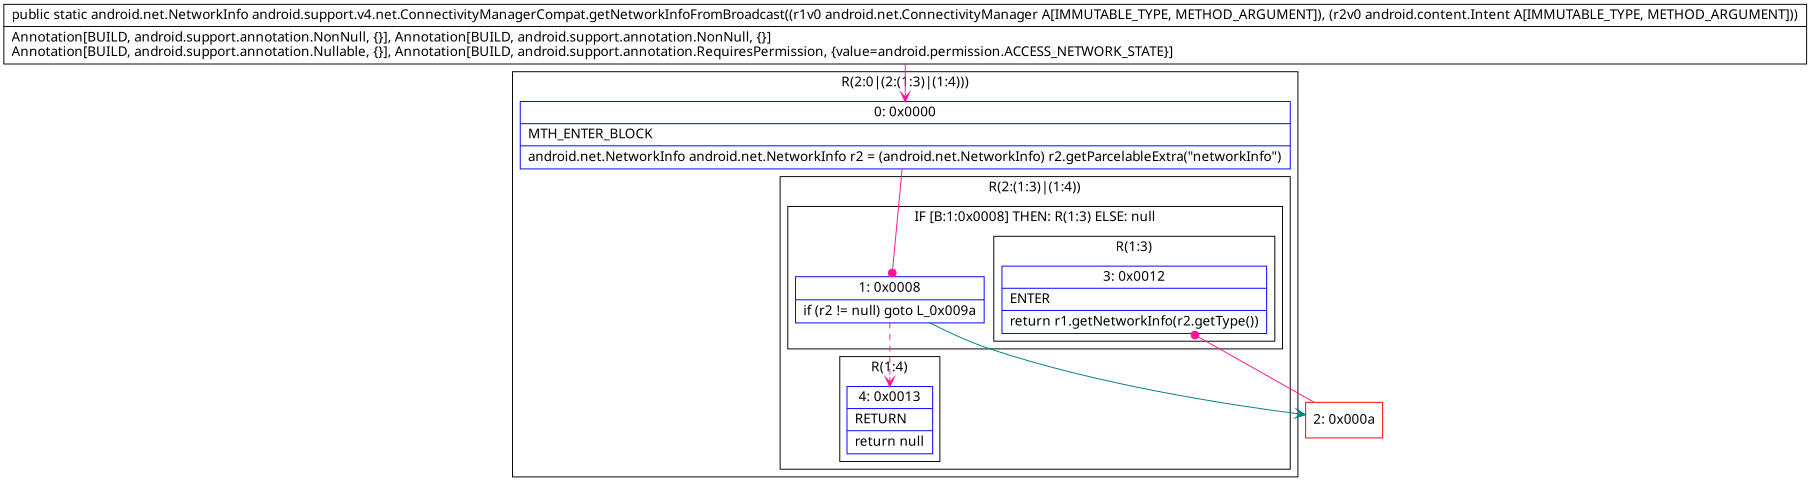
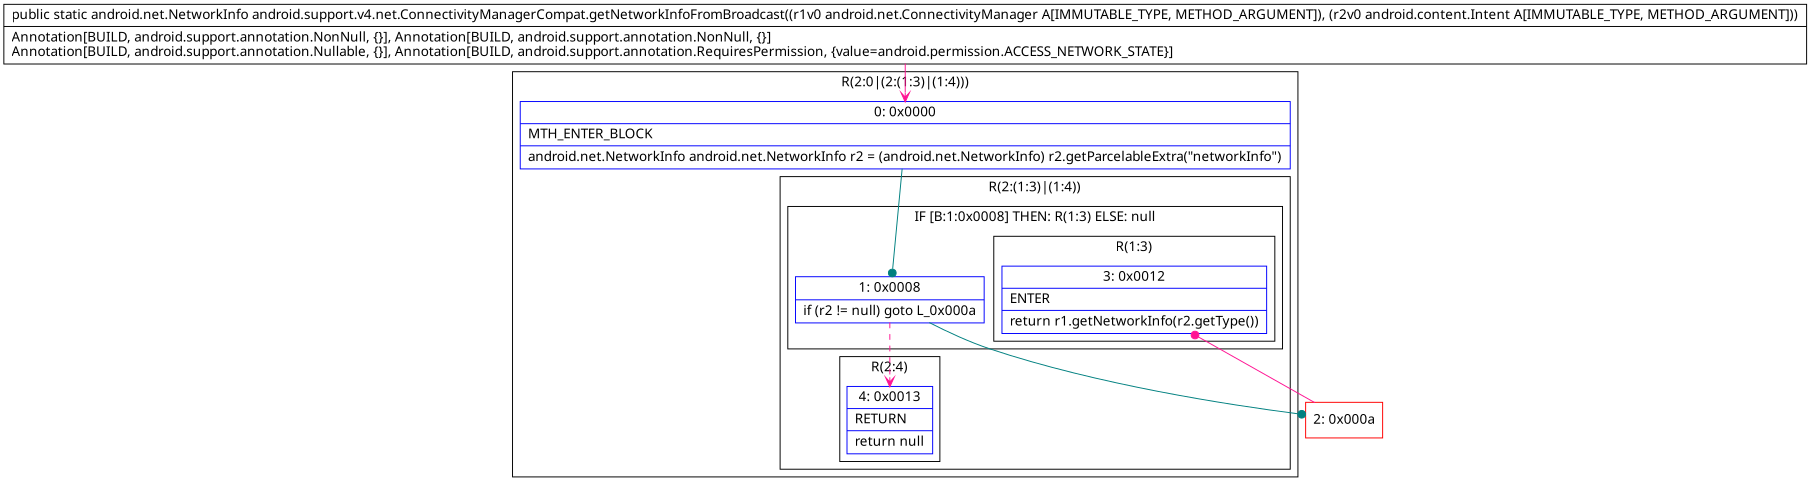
edge "0: 0x0000" -> "1: 0x0008": color deeppink -> teal
node "1: 0x0008": text "if (r2 != null) goto L_0x009a" -> "if (r2 != null) goto L_0x000a"
cluster "R(1:4)": label "R(1:4)" -> "R(2:4)"
edge "1: 0x0008" -> "2: 0x000a": arrowhead vee -> dot
